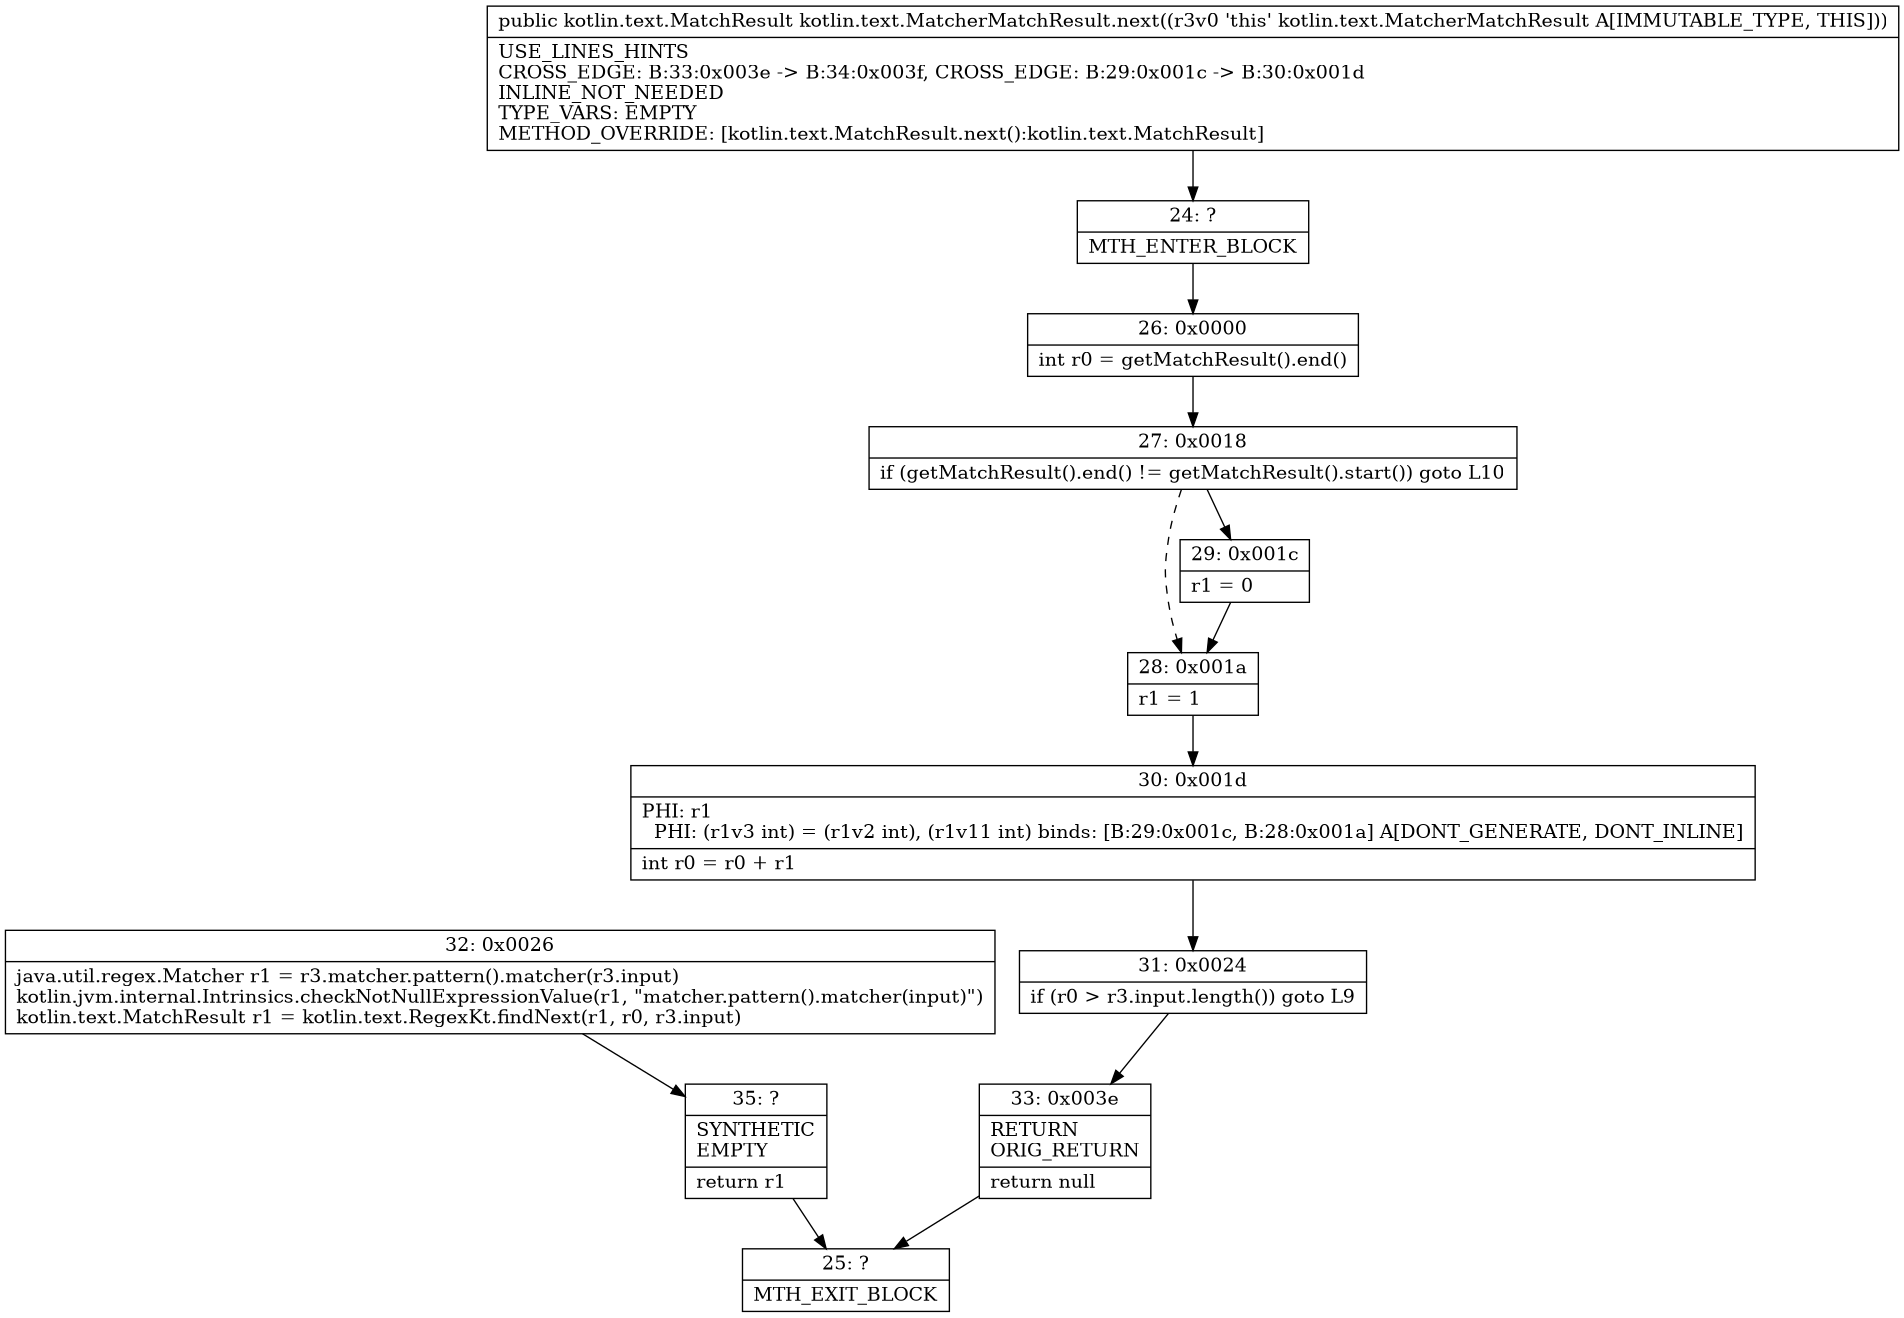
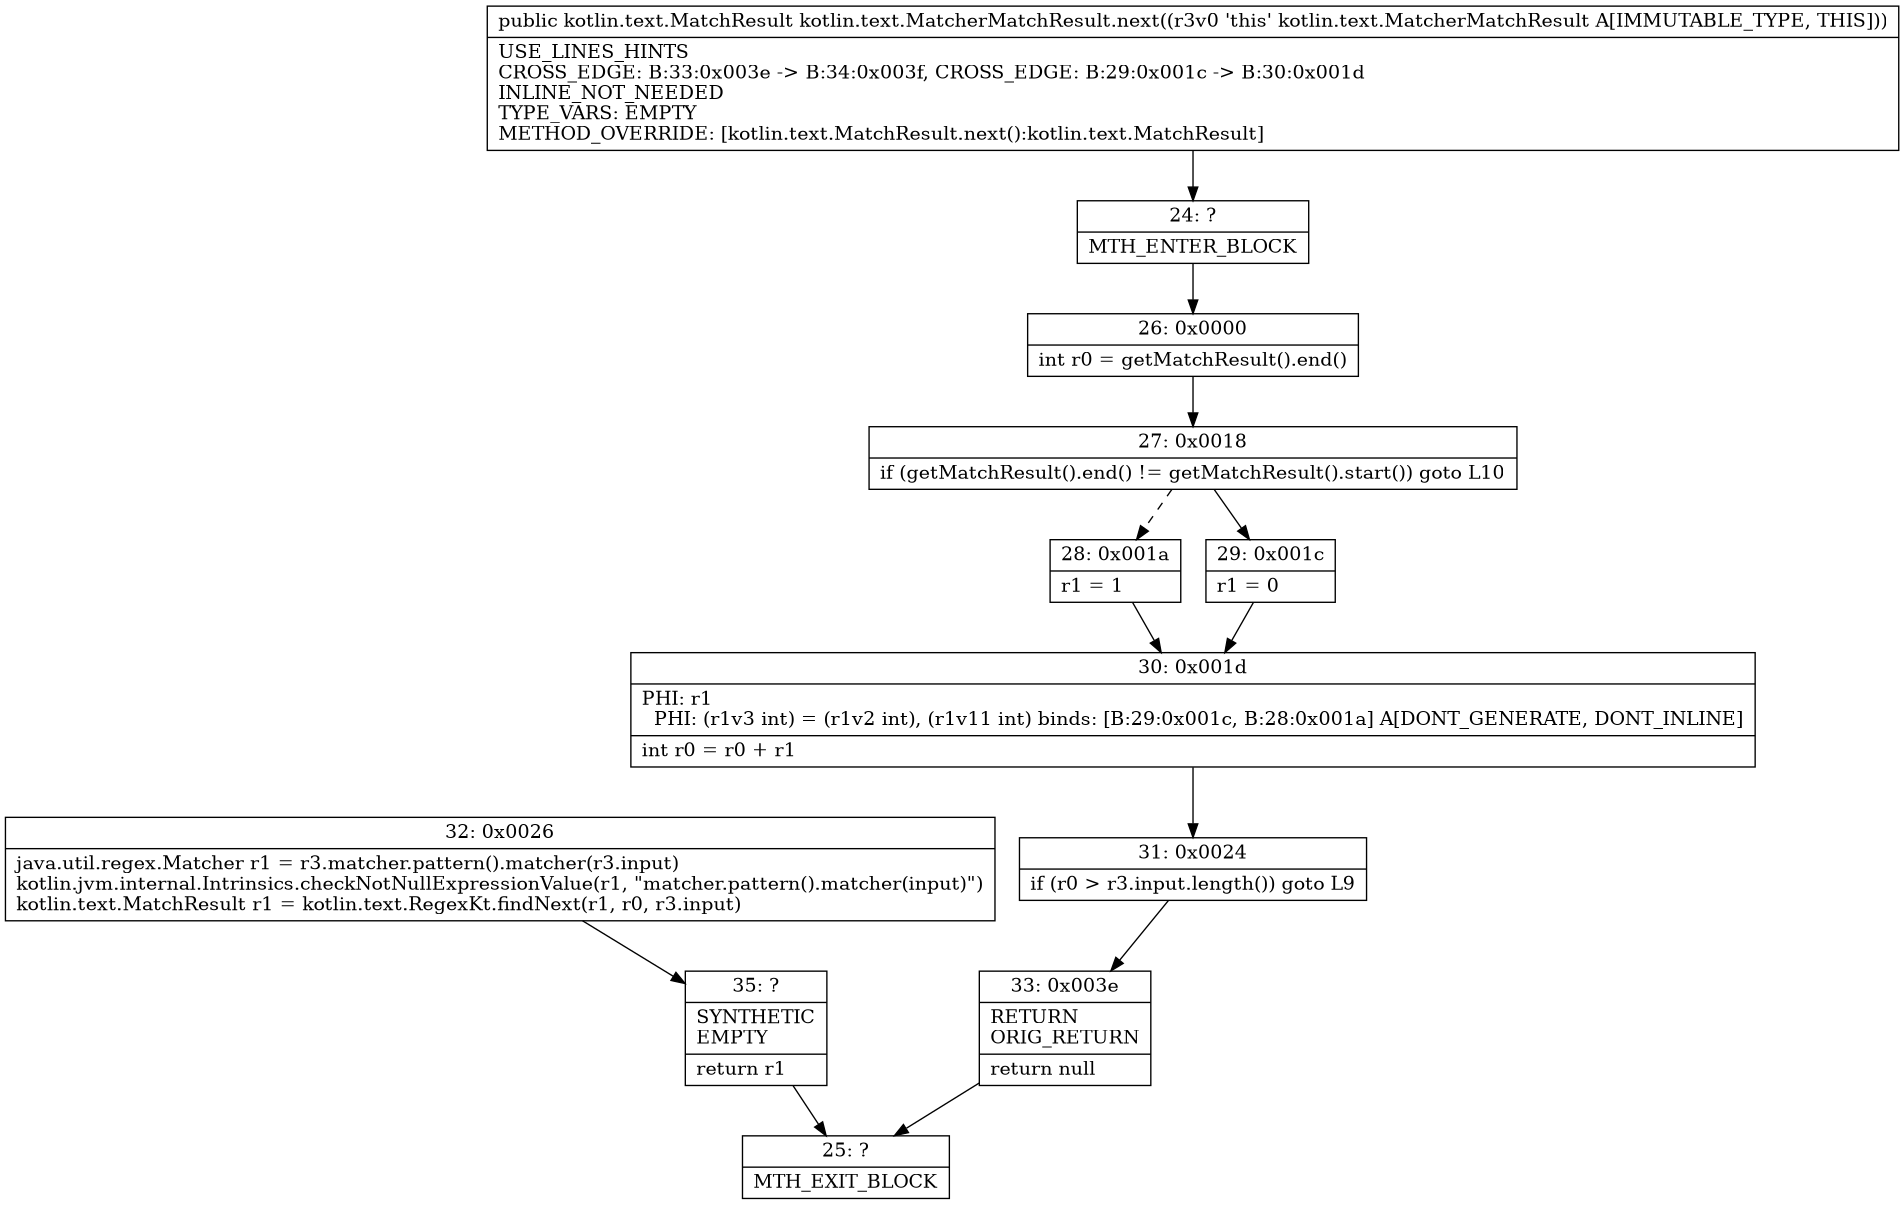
edge "29: 0x001c" -> "28: 0x001a": now "29: 0x001c" -> "30: 0x001d"
